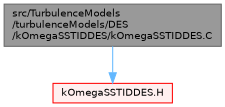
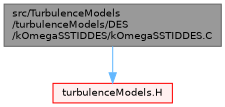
node "kOmegaSSTIDDES.H": label "kOmegaSSTIDDES.H" -> "turbulenceModels.H"
